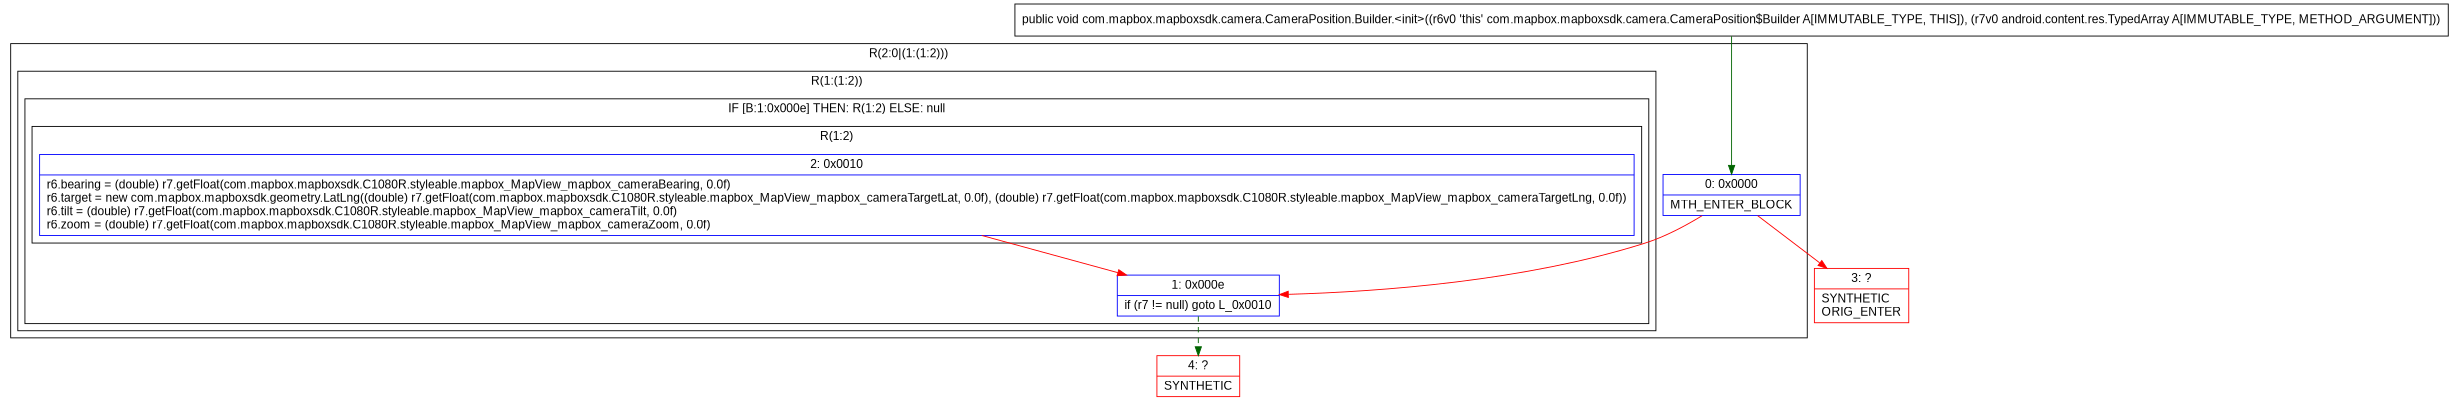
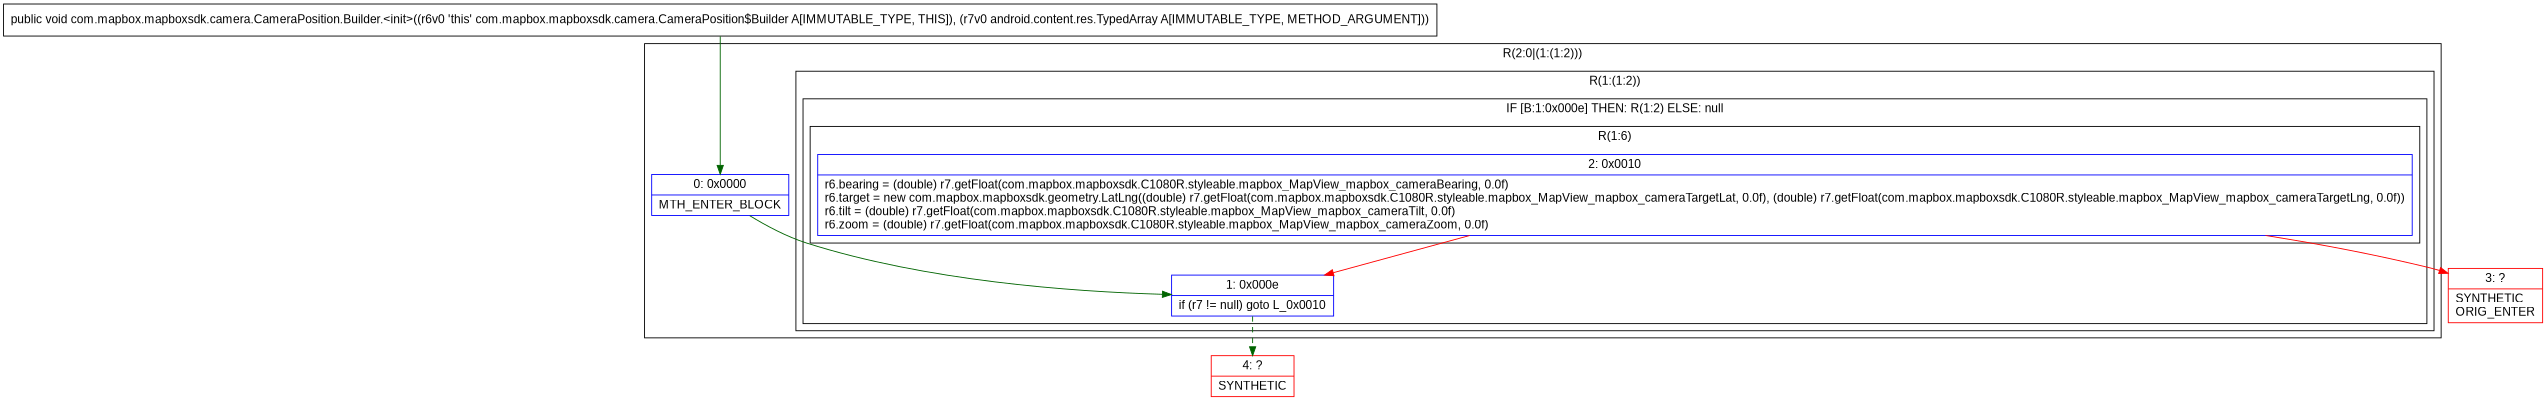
cluster "R(1:2)": label "R(1:2)" -> "R(1:6)"
edge "0: 0x0000" -> "3: ?": now "2: 0x0010" -> "3: ?"
edge "0: 0x0000" -> "1: 0x000e": color red -> darkgreen
